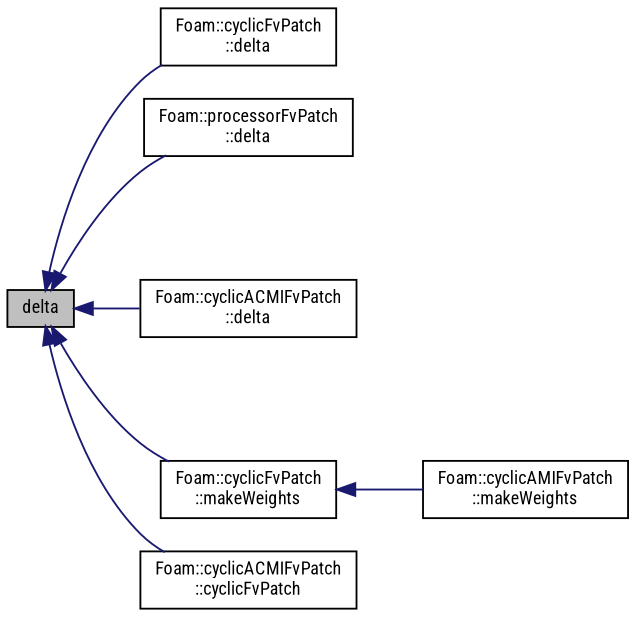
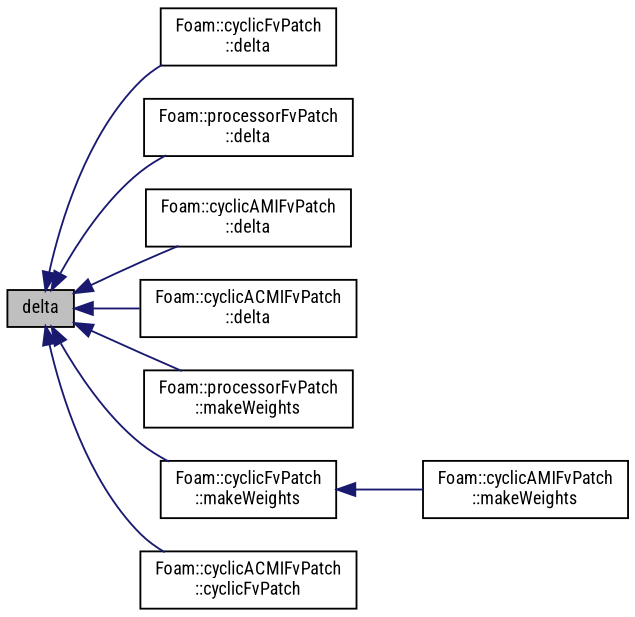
node "Foam::cyclicAMIFvPatch ::delta": added
node "Foam::processorFvPatch ::makeWeights": added
